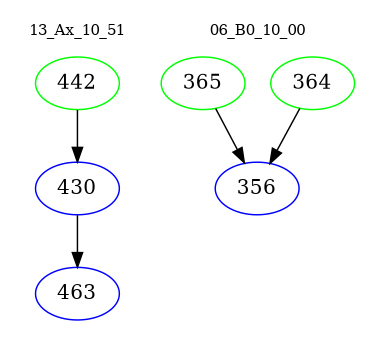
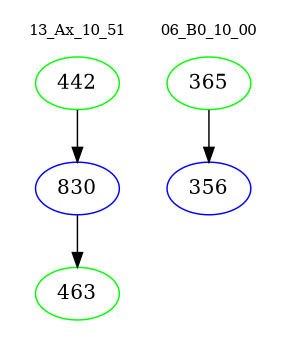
node "364": removed
node "430": label "430" -> "830"
node "463": color blue -> green
